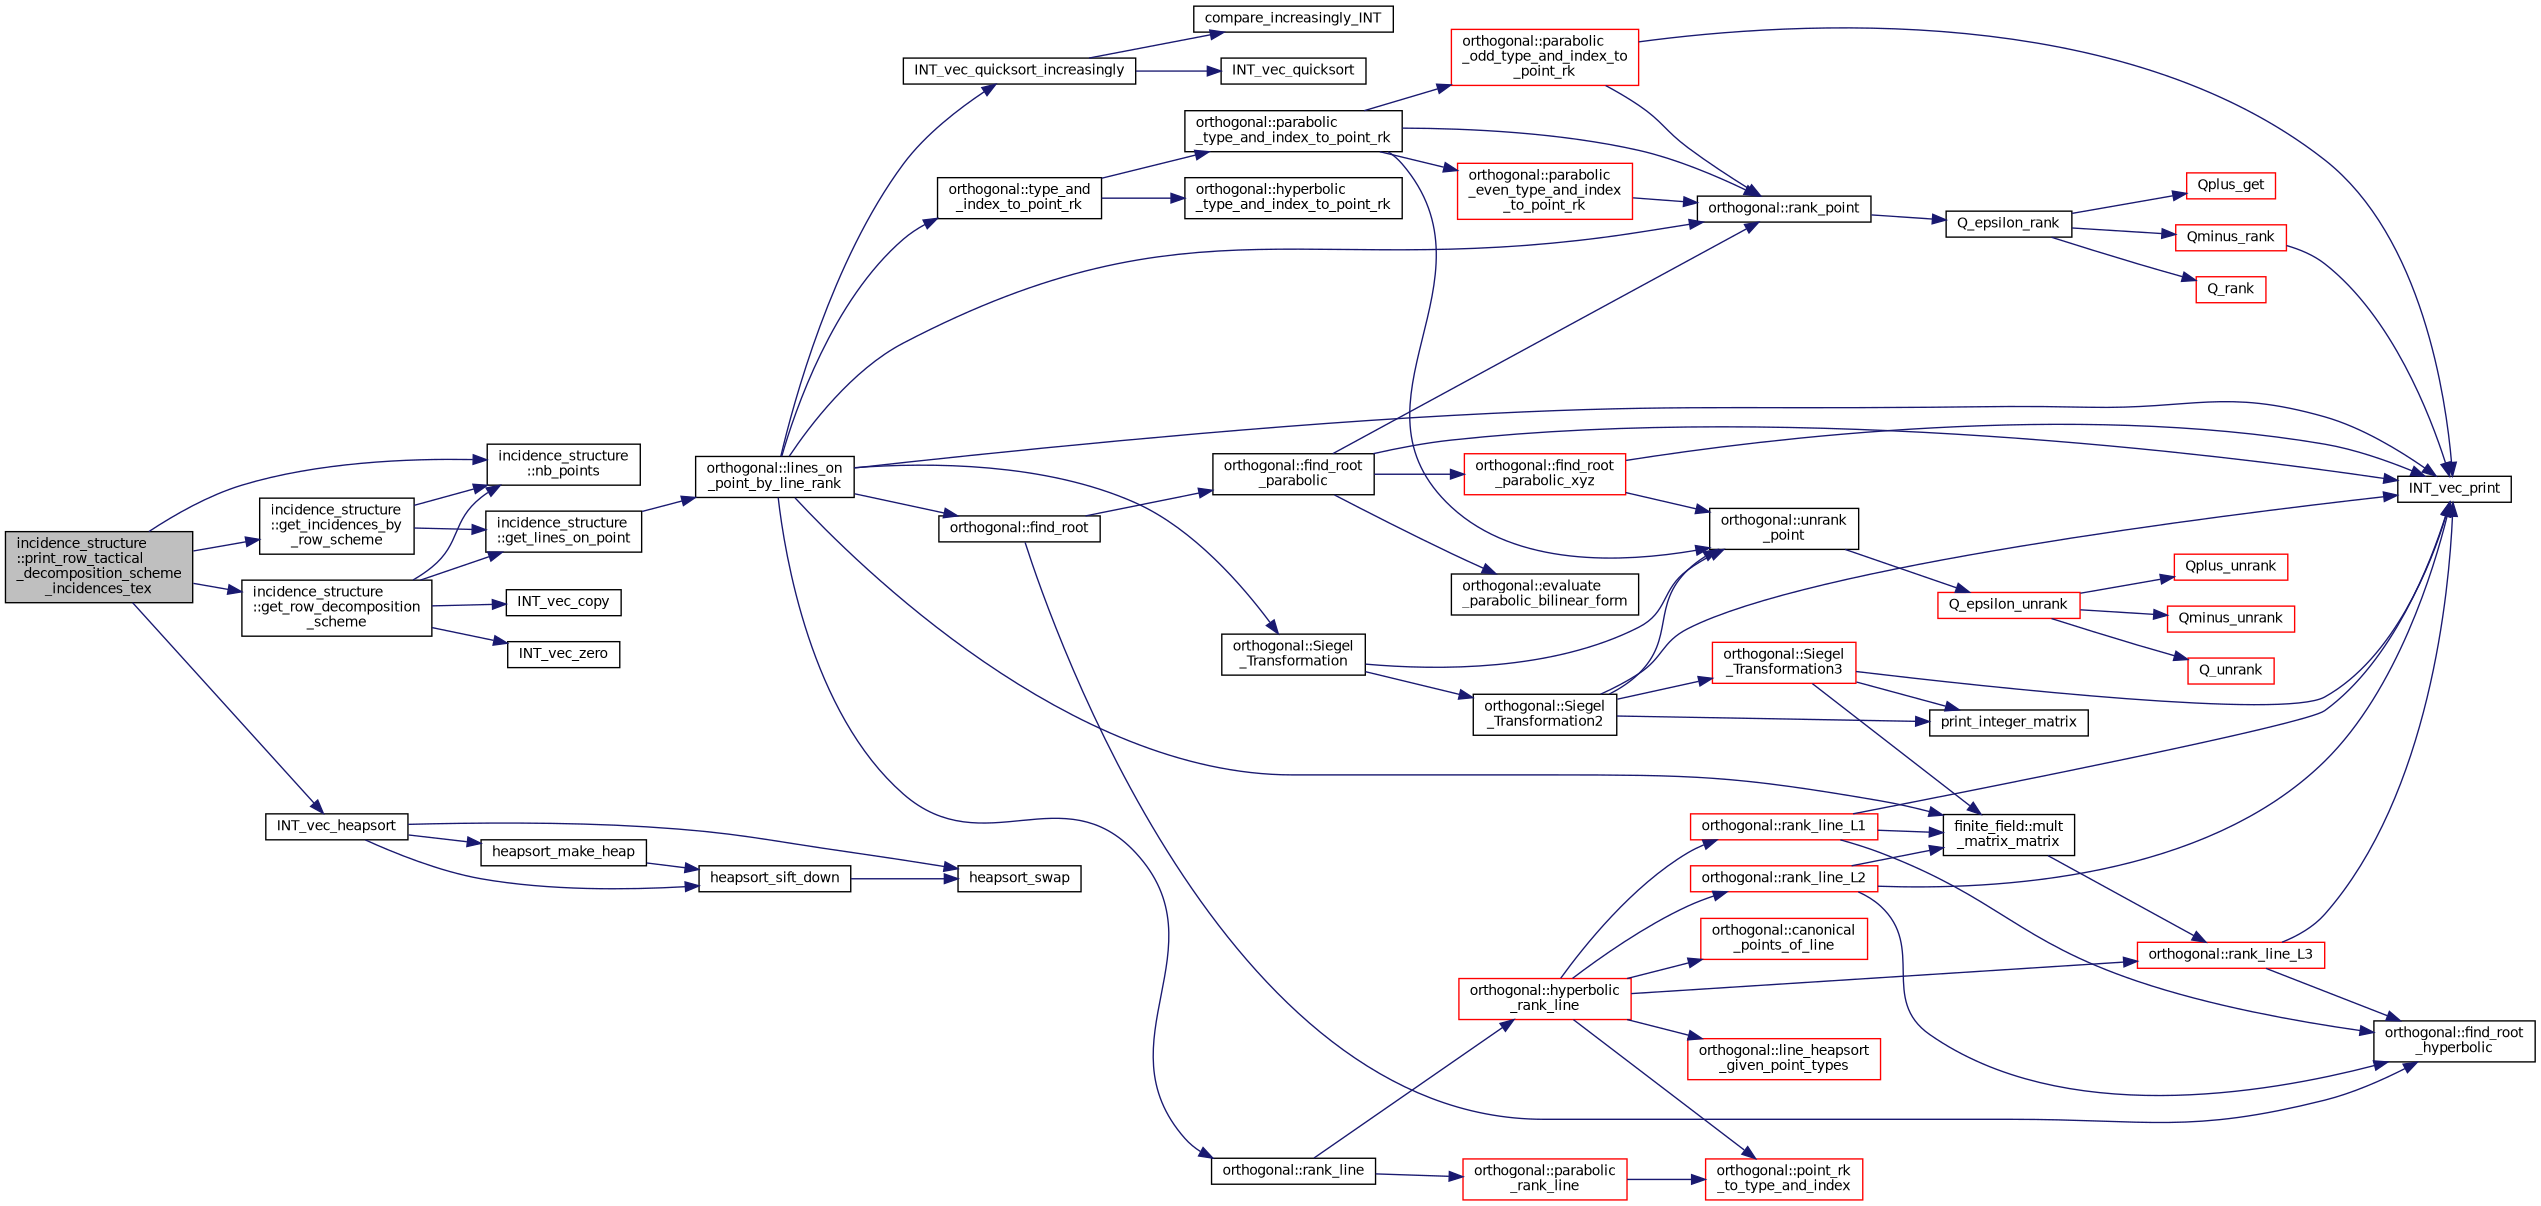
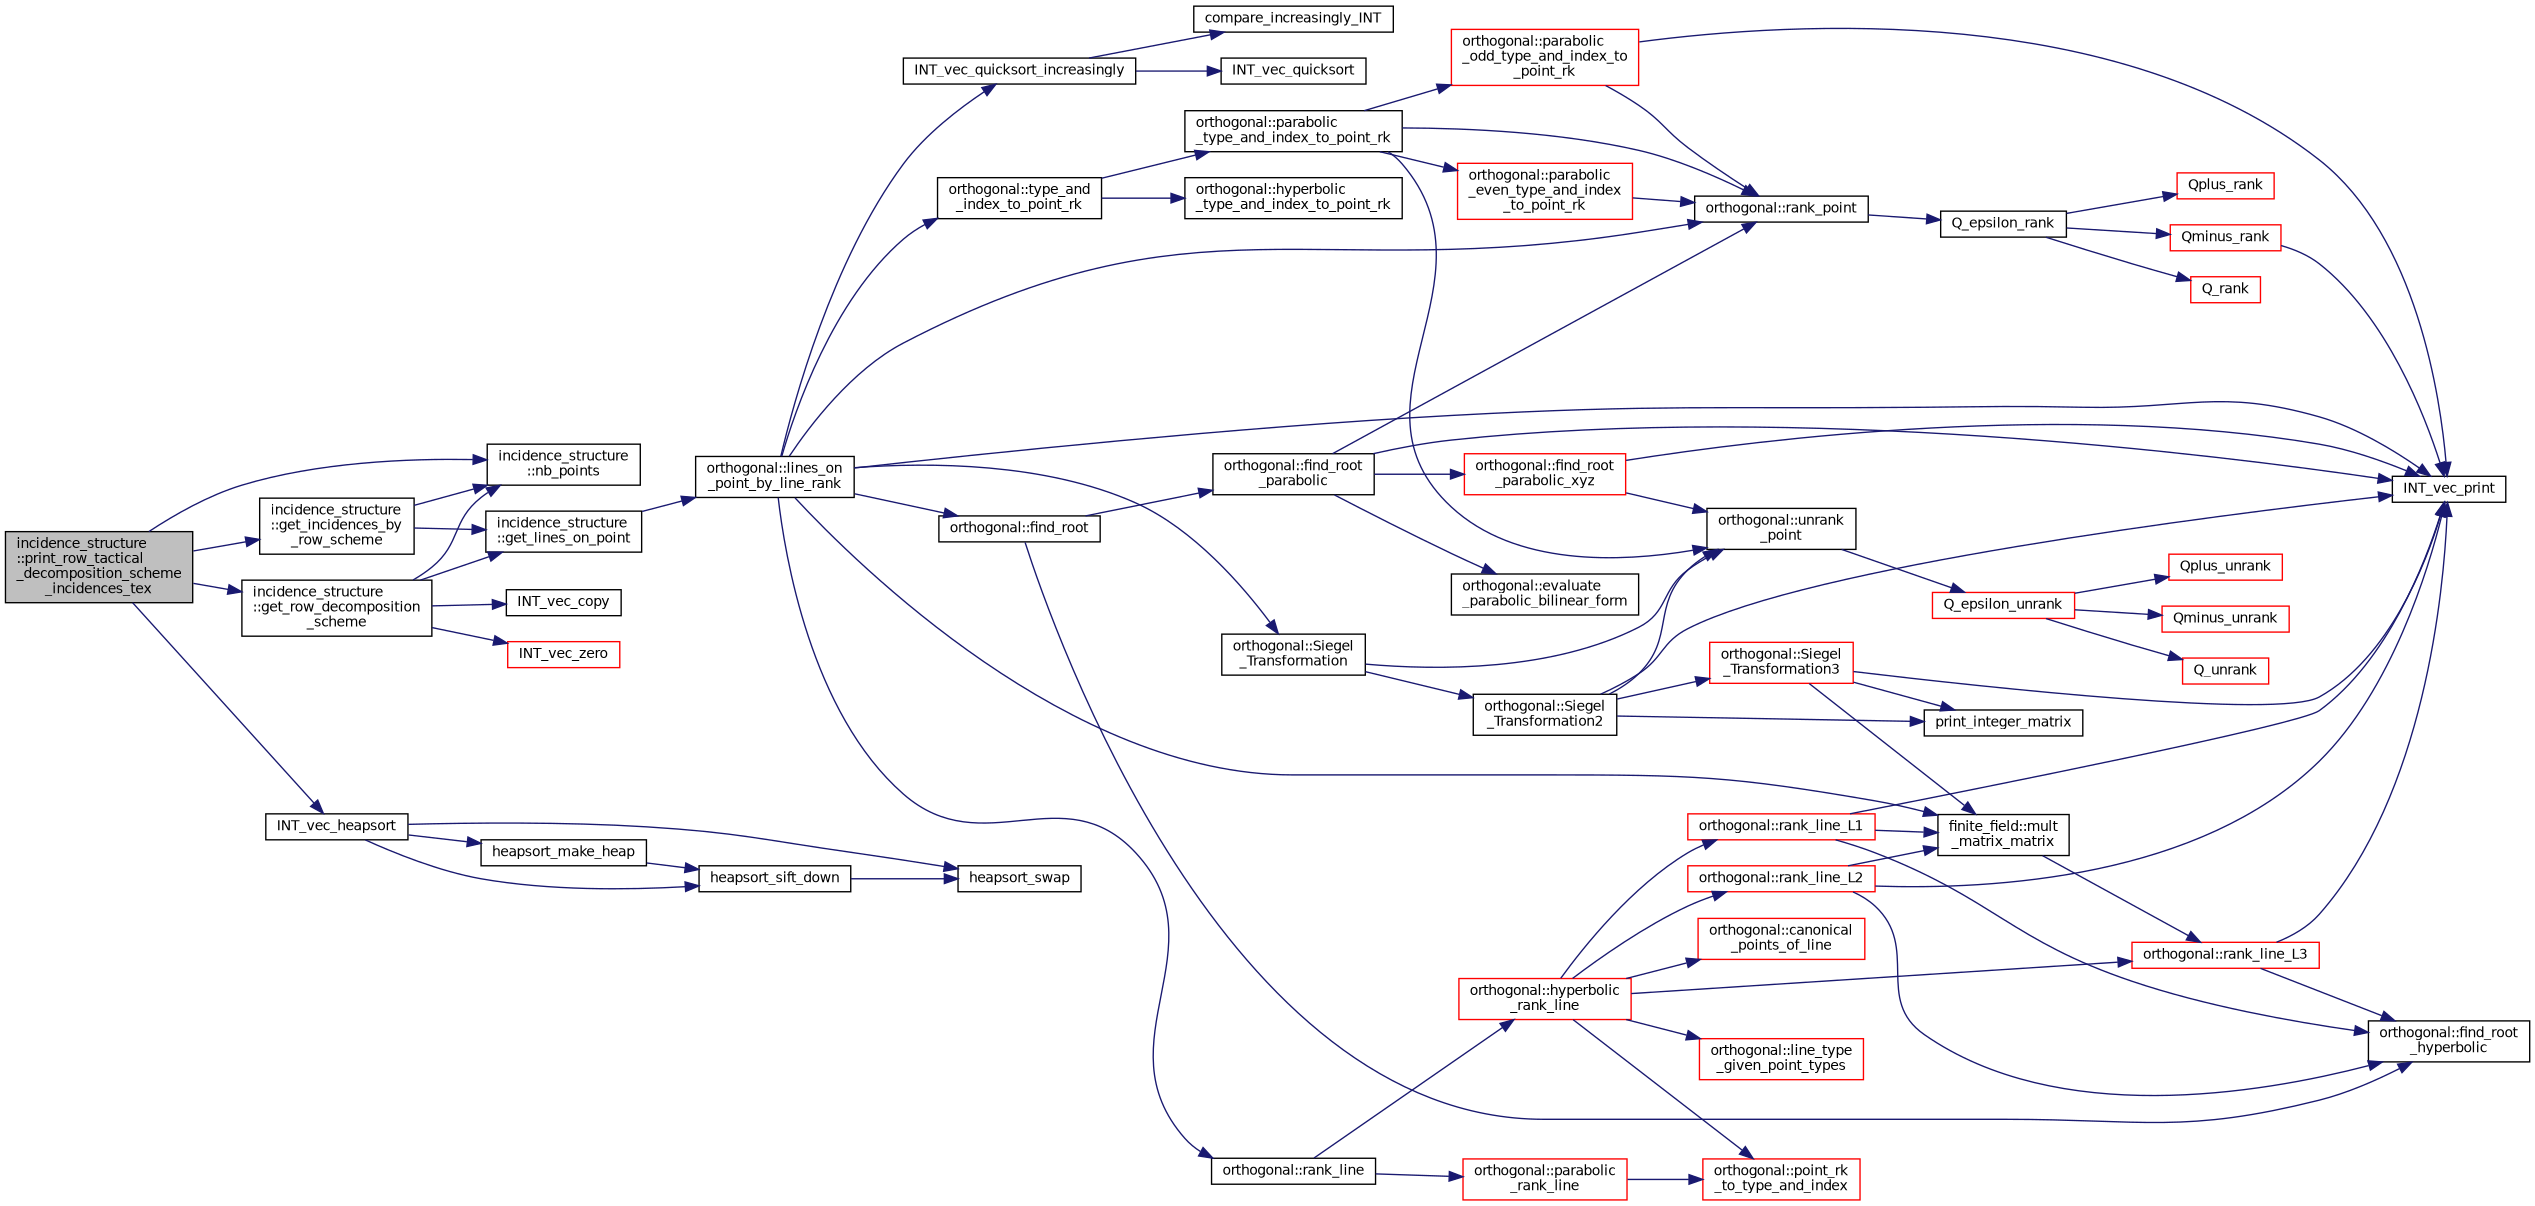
node "Qplus_get": label "Qplus_get" -> "Qplus_rank"
node "INT_vec_zero": color black -> red
node "orthogonal::line_heapsort _given_point_types": label "orthogonal::line_heapsort _given_point_types" -> "orthogonal::line_type _given_point_types"
